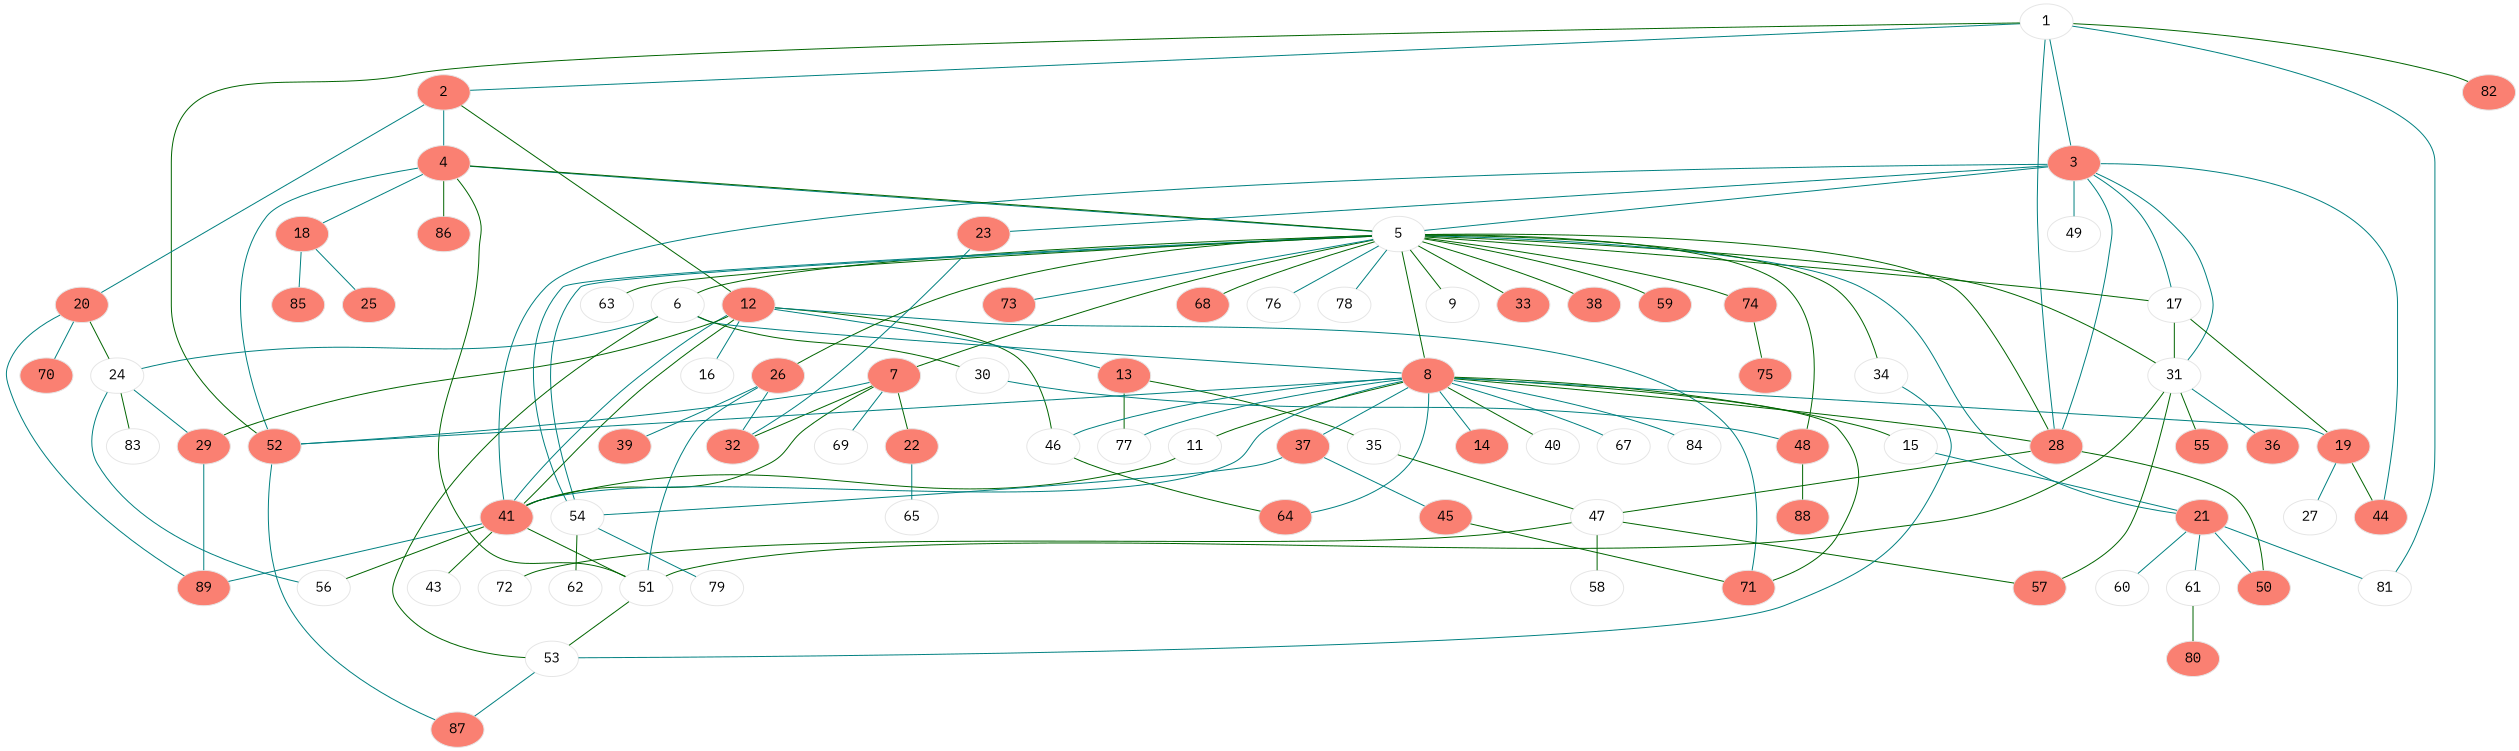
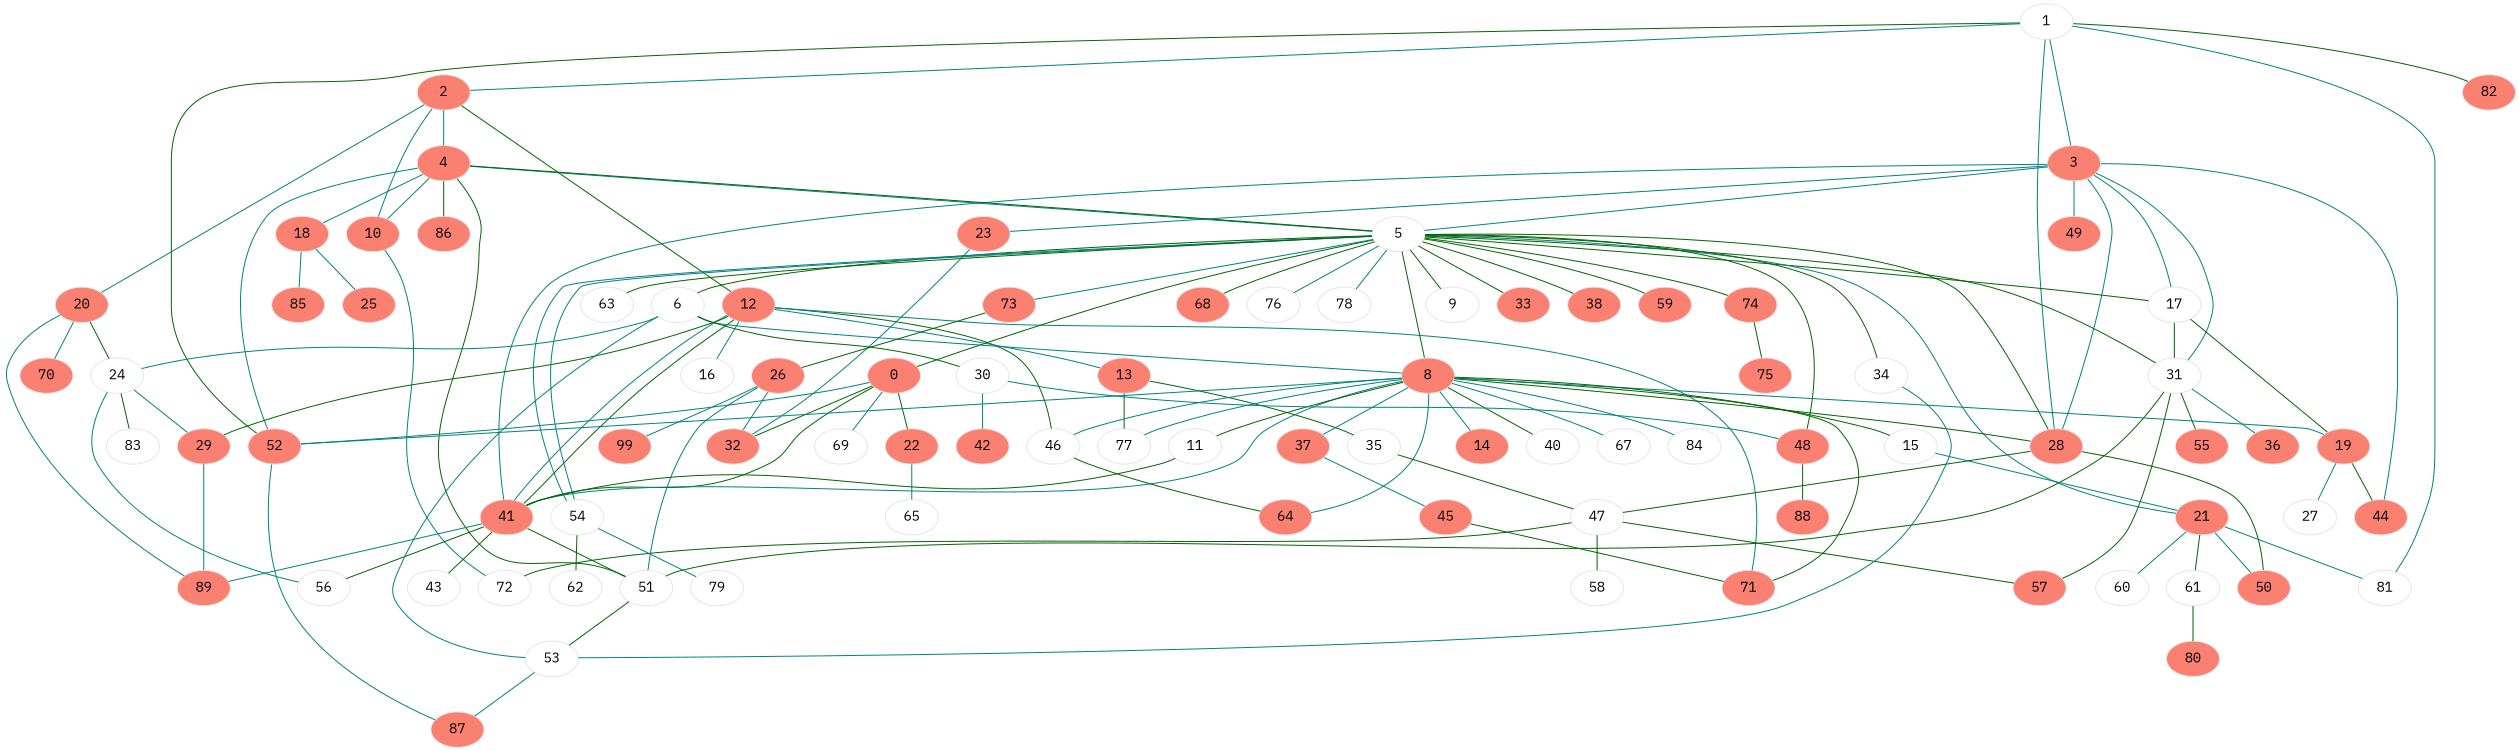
node "10": added
node "49": fillcolor white -> salmon
edge "5" -- "26": now "73" -- "26"
node "7": label "7" -> "0"
node "39": label "39" -> "99"
node "42": added
edge "6" -- "53": color darkgreen -> teal
edge "37" -- "54": removed
edge "21" -- "61": color teal -> darkgreen
